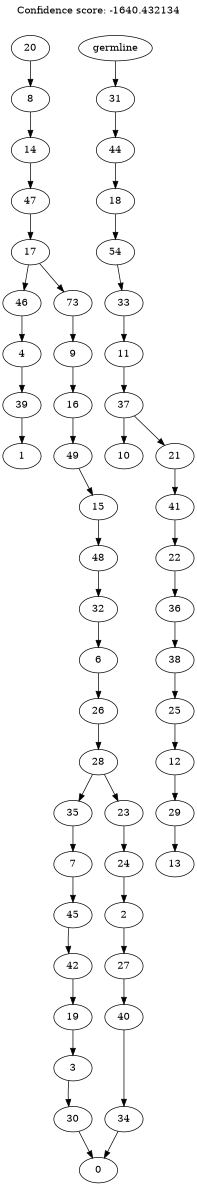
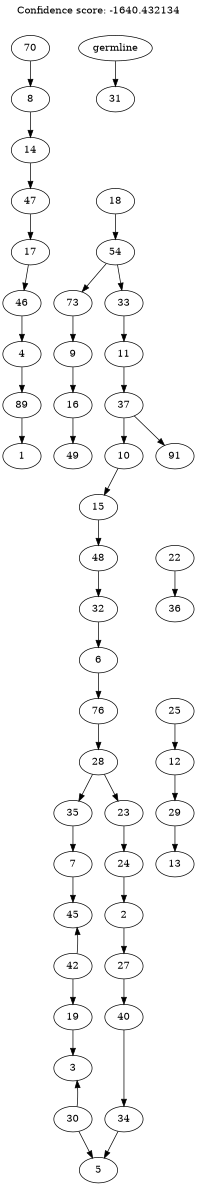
node "20": label "20" -> "70"
node "44": removed
edge "17" -> "73": now "54" -> "73"
node "39": label "39" -> "89"
node "21": label "21" -> "91"
edge "49" -> "15": now "10" -> "15"
node "41": removed
node "38": removed
node "26": label "26" -> "76"
edge "45" -> "42": reversed
edge "3" -> "30": reversed
node "0": label "0" -> "5"
